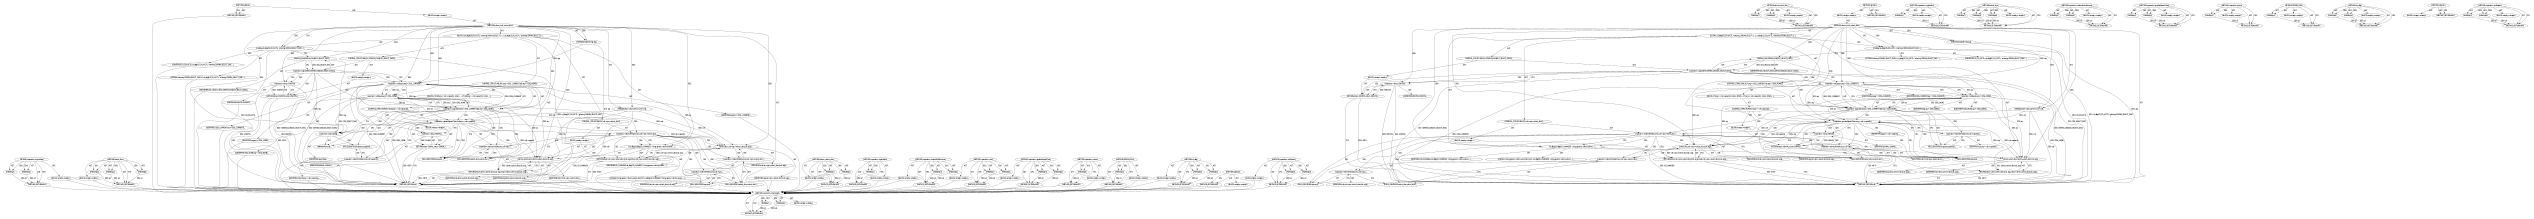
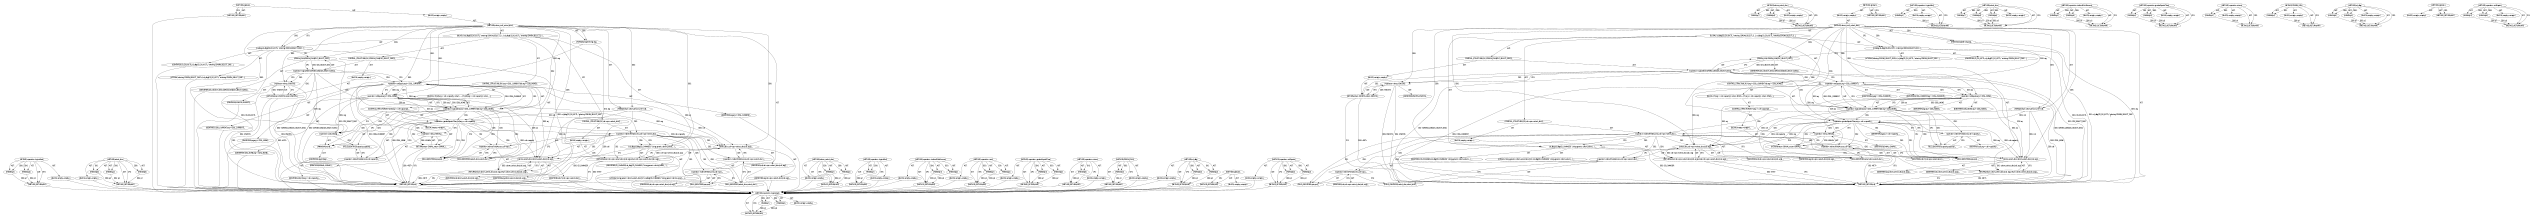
edge "(CONTROL_STRUCTURE,IF,if (arg >= cdi->capacity))" -> "(<operator>.greaterEqualsThan,arg >= cdi->capacity)": removed, label "AST:"
edge "(<operator>.greaterEqualsThan,(int)arg >= cdi->capacity)" -> "(<operator>.cast,(int)arg)": now "(<operator>.greaterEqualsThan,(int)arg >= cdi->capacity)" -> "(UNKNOWN,int,int)"
edge "(<operator>.cast,(int)arg)" -> "(IDENTIFIER,arg,(int)arg)": now "(UNKNOWN,int,int)" -> "(IDENTIFIER,arg,(int)arg)"
